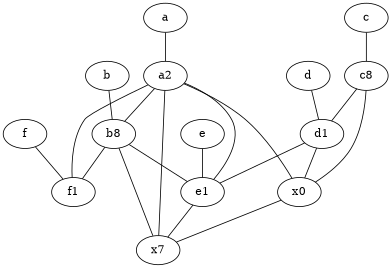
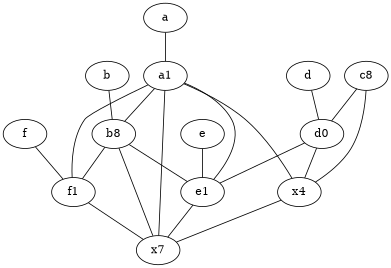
node "c": removed
node "a2": label "a2" -> "a1"
node "d1": label "d1" -> "d0"
node "x0": label "x0" -> "x4"
edge "f1" -- "x7": added
